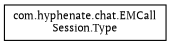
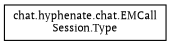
node "com.hyphenate.chat.EMCall Session.Type": label "com.hyphenate.chat.EMCall Session.Type" -> "chat.hyphenate.chat.EMCall Session.Type"
